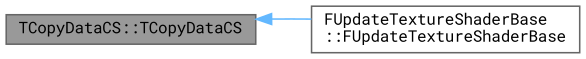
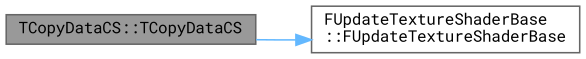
edge "FUpdateTextureShaderBase ::FUpdateTextureShaderBase" -> "TCopyDataCS::TCopyDataCS": reversed
